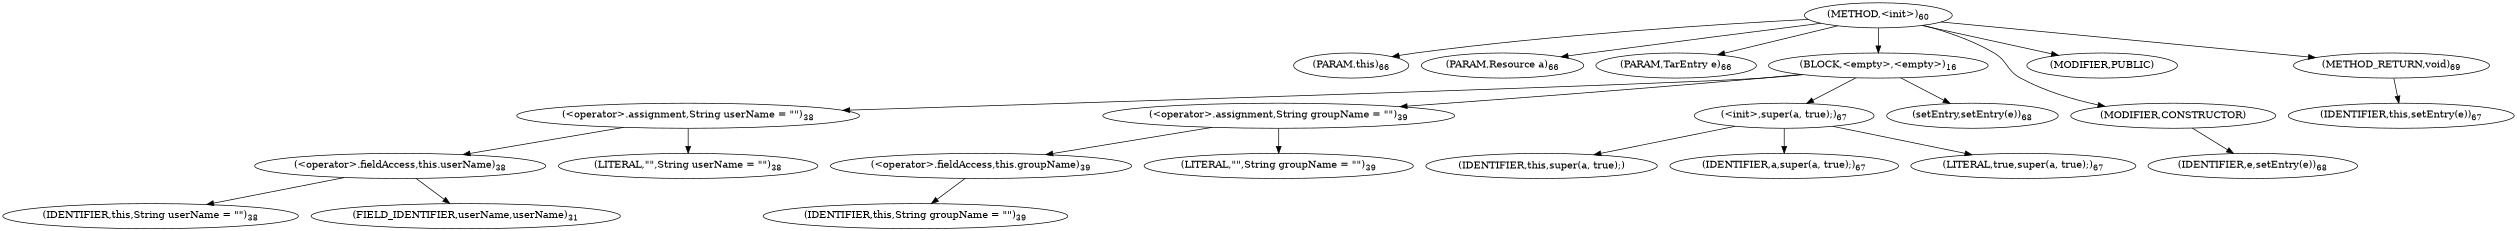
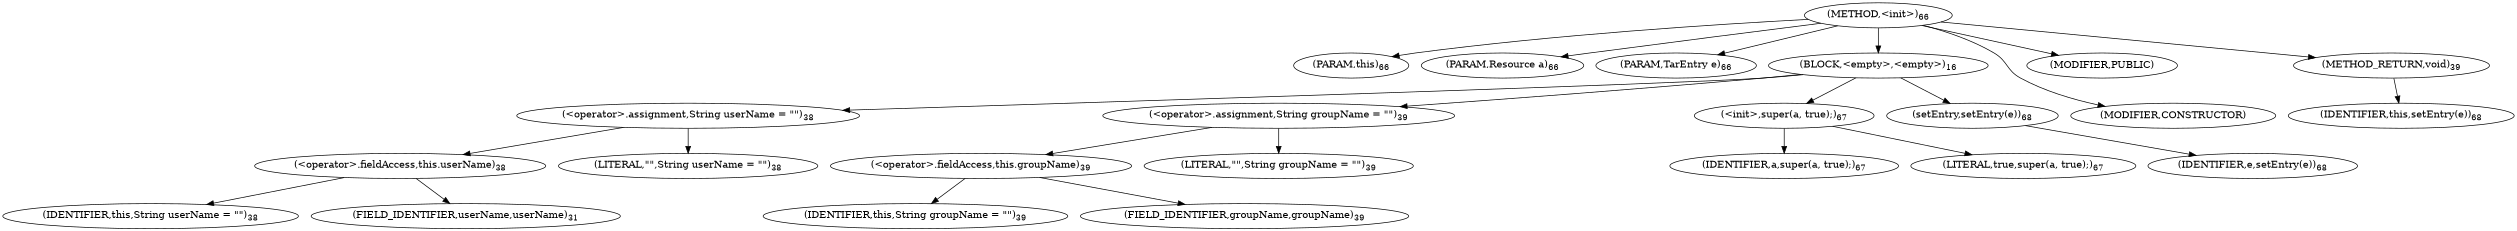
node "(METHOD,<init>)": text "60" -> "66"
node "(METHOD_RETURN,void)": text "69" -> "39"
node "(IDENTIFIER,this,setEntry(e))": text "67" -> "68"
edge "(MODIFIER,CONSTRUCTOR)" -> "(IDENTIFIER,e,setEntry(e))": now "(setEntry,setEntry(e))" -> "(IDENTIFIER,e,setEntry(e))"
node "(IDENTIFIER,this,super(a, true);)": removed
node "(FIELD_IDENTIFIER,groupName,groupName)": added
